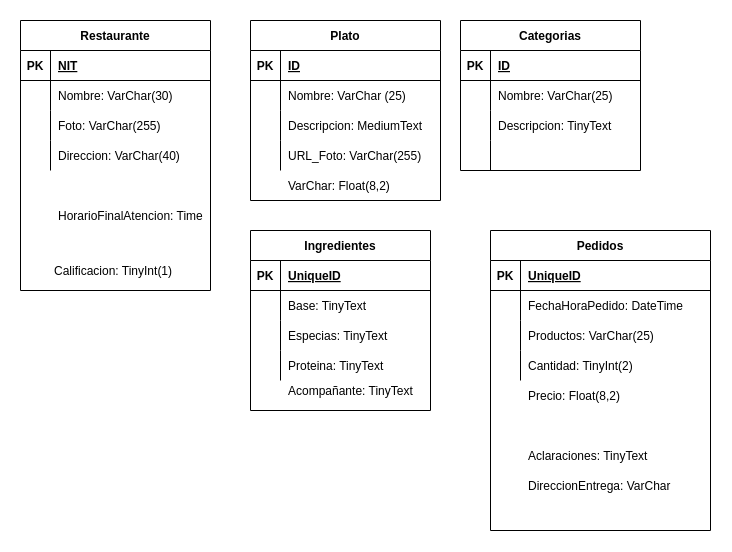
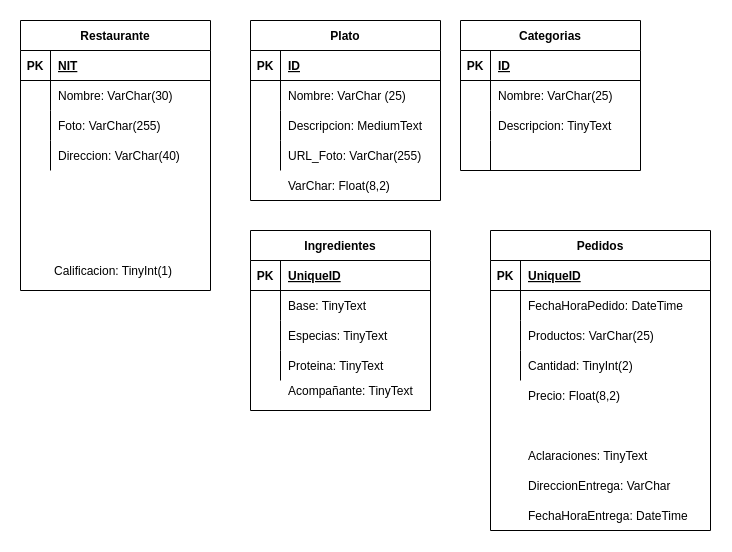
node "HorarioFinalAtencion: Time": removed
node "FechaHoraEntrega: DateTime": added
